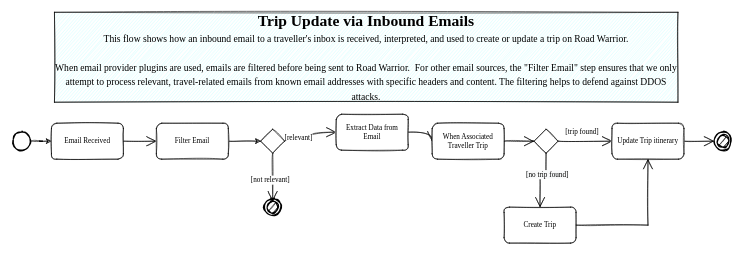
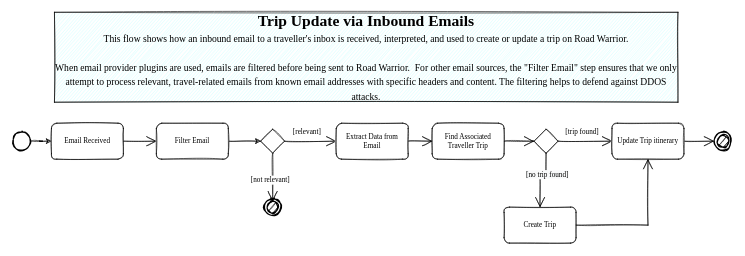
node "Extract Data from Email": moved (372, 132) -> (372, 141)
node "When Associated Traveller Trip": label "When Associated Traveller Trip" -> "Find Associated Traveller Trip"
